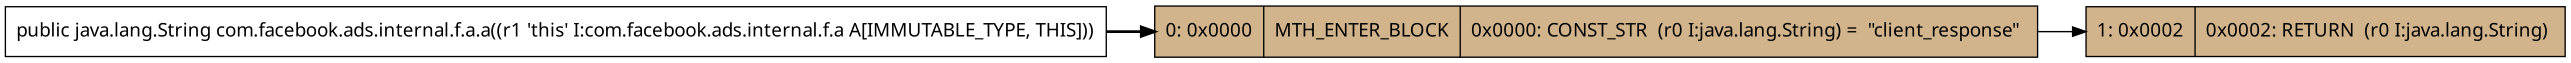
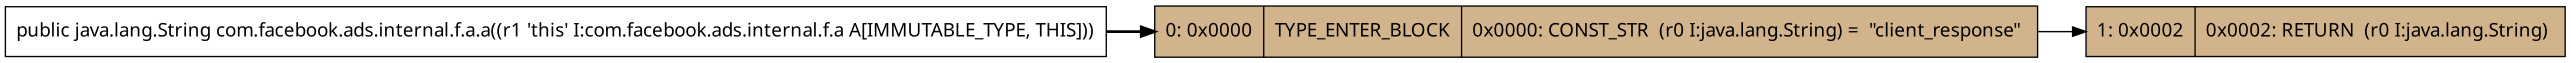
node "0: 0x0000": text "MTH_ENTER_BLOCK" -> "TYPE_ENTER_BLOCK"
